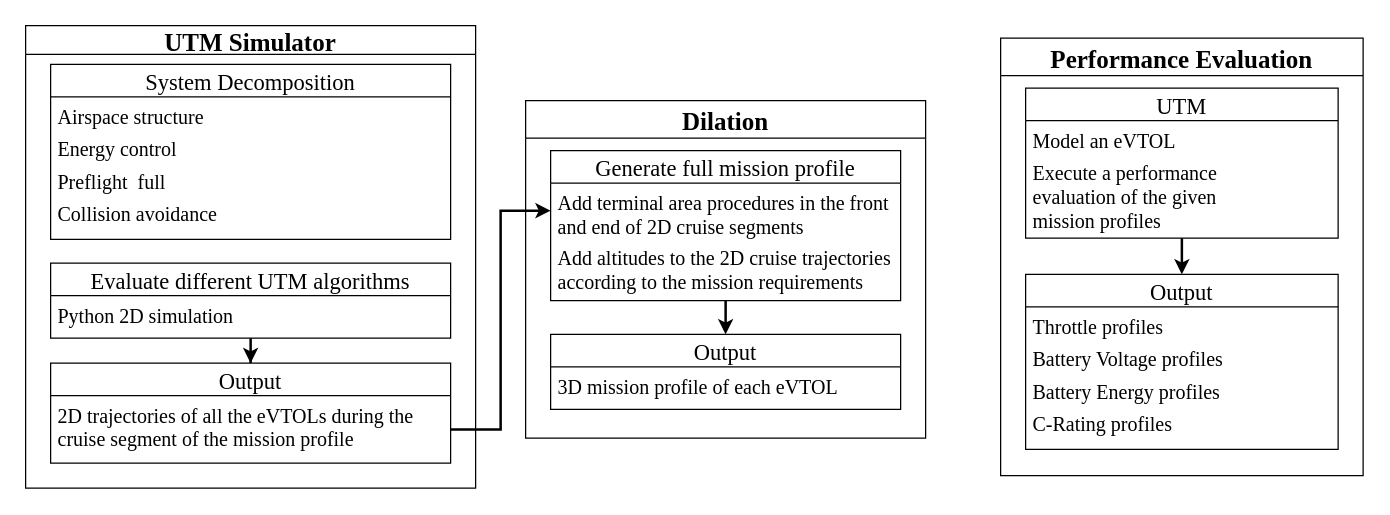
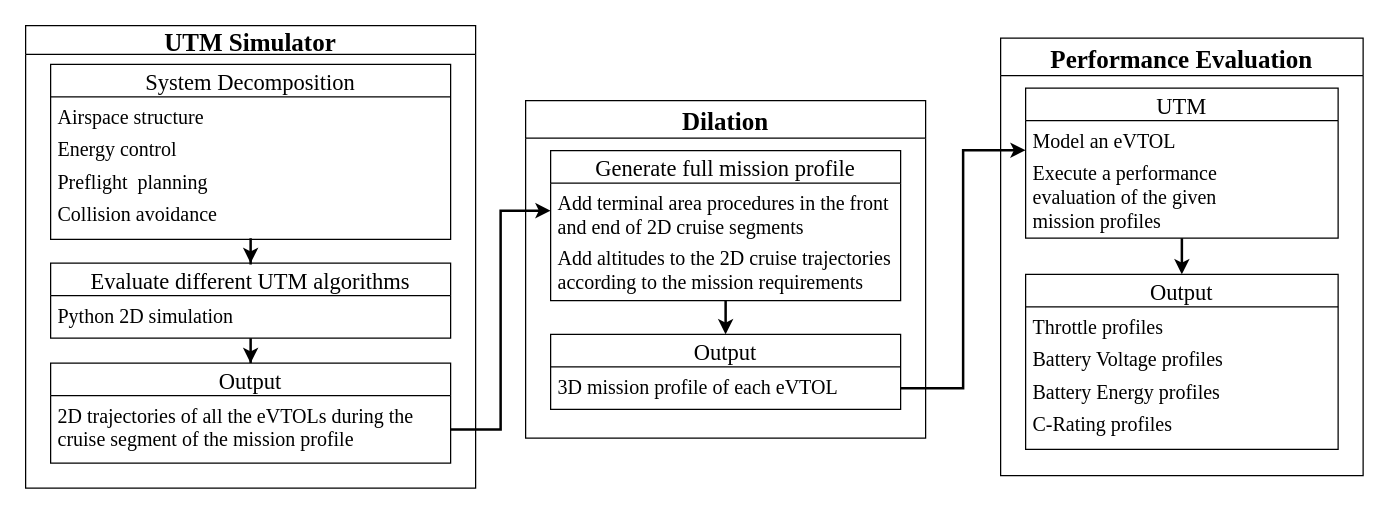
node "Preflight full": label "Preflight full" -> "Preflight planning"
edge "System Decomposition" -> "Evaluate different UTM algorithms": added
edge "3D mission profile of each eVTOL" -> "Execute a performance evaluation of the given mission profiles": added
